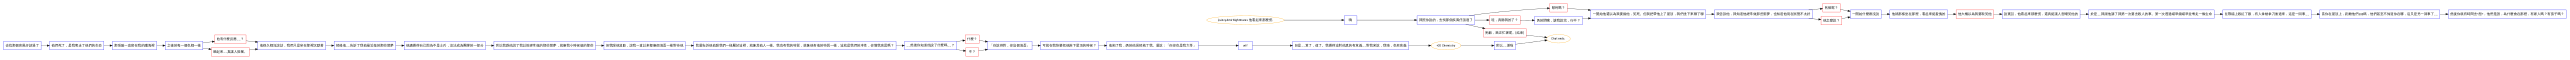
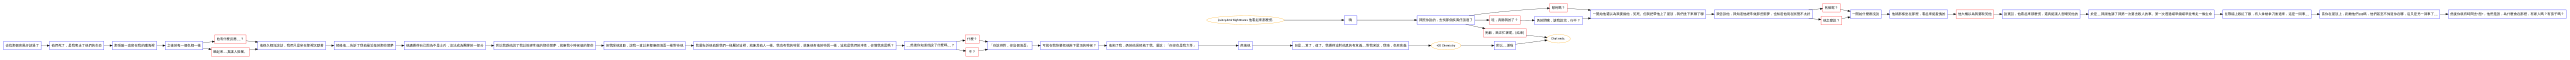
node "wtf": label "wtf" -> "然後他"
